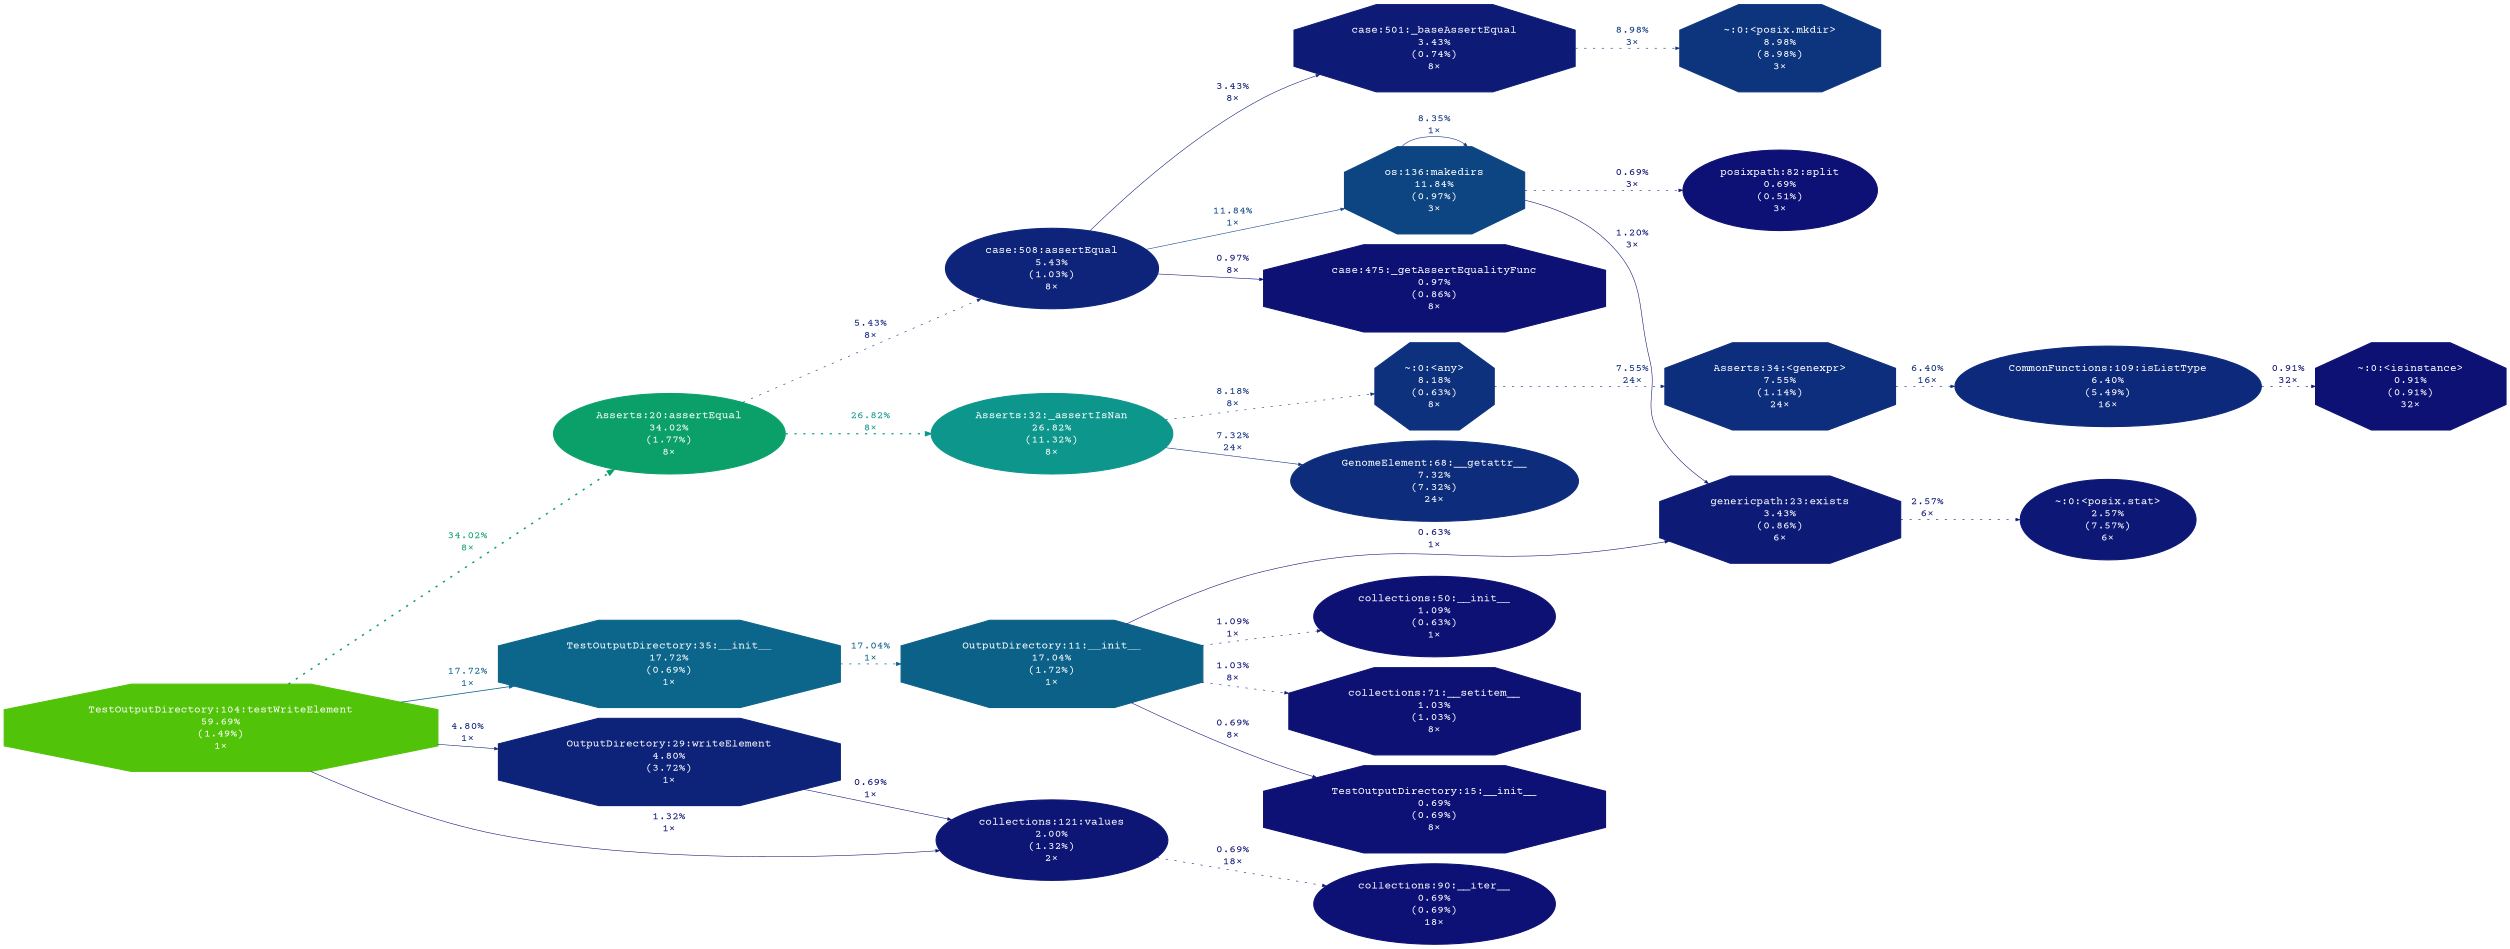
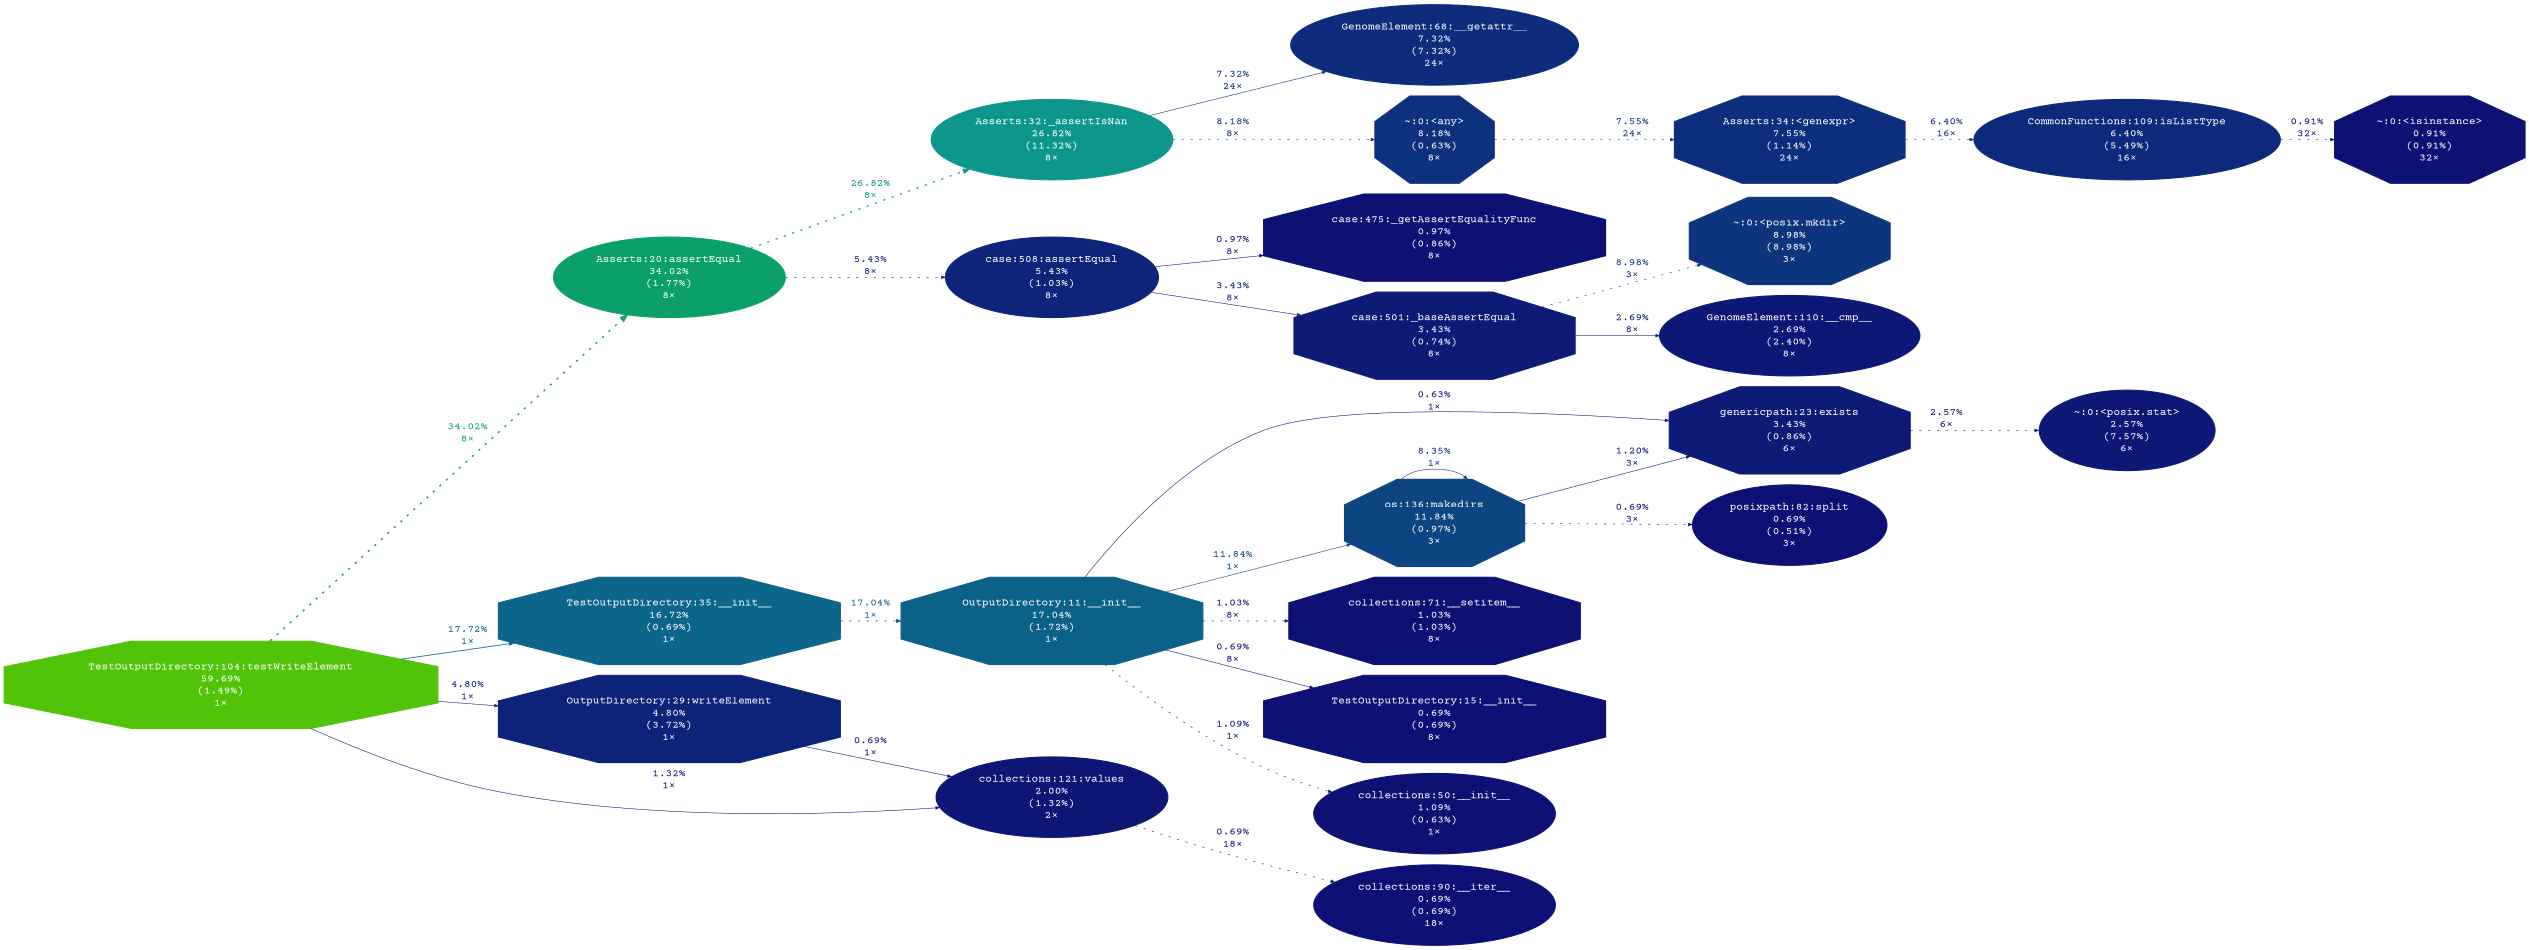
edge "case:508:assertEqual 5.43% (1.03%) 8×" -> "os:136:makedirs 11.84% (0.97%) 3×": now "OutputDirectory:11:__init__ 17.04% (1.72%) 1×" -> "os:136:makedirs 11.84% (0.97%) 3×"
node "GenomeElement:110:__cmp__ 2.69% (2.40%) 8×": added
node "TestOutputDirectory:35:__init__ 17.72% (0.69%) 1×": label "TestOutputDirectory:35:__init__ 17.72% (0.69%) 1×" -> "TestOutputDirectory:35:__init__ 16.72% (0.69%) 1×"
